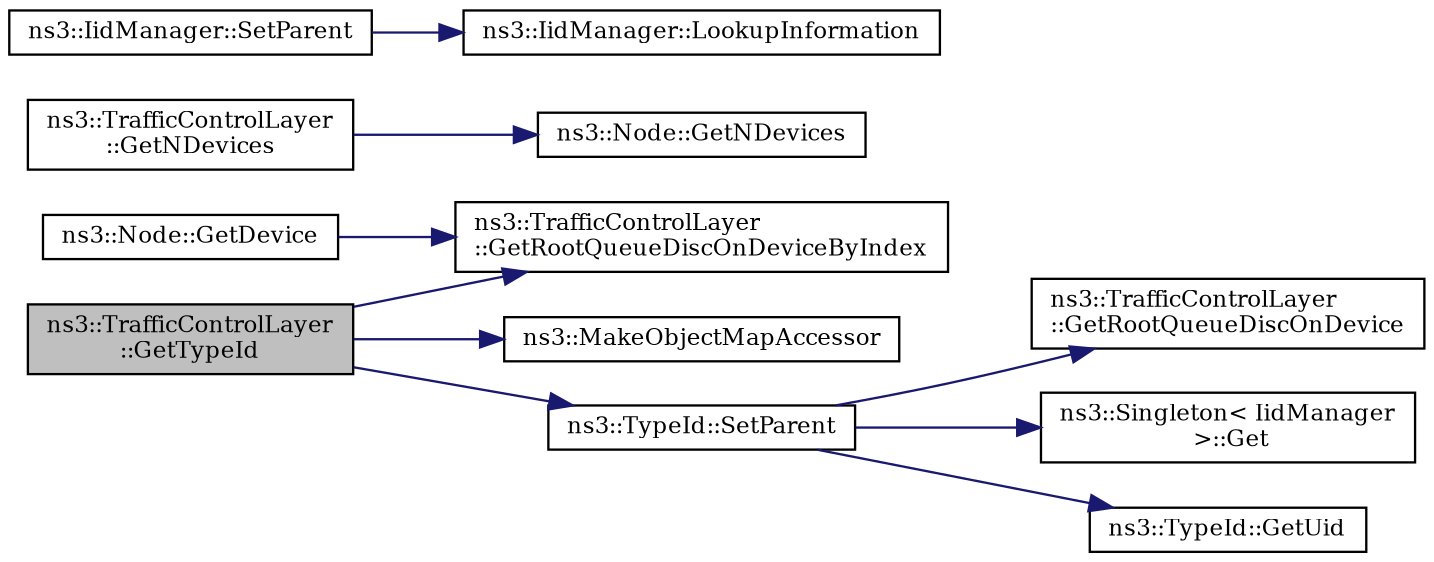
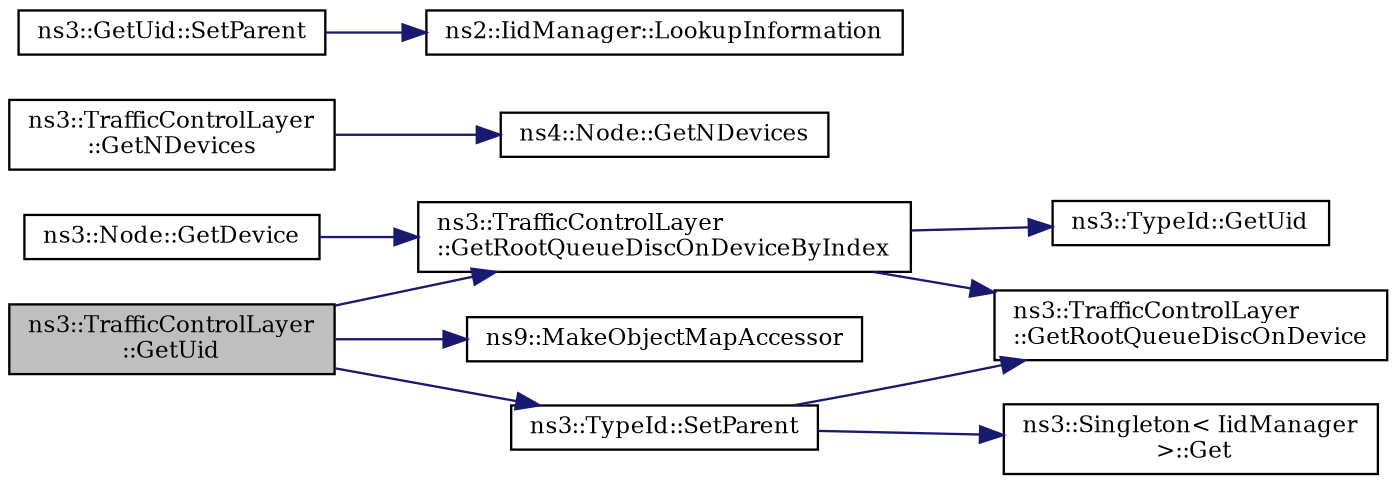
node "ns3::IidManager::SetParent": label "ns3::IidManager::SetParent" -> "ns3::GetUid::SetParent"
node "ns3::IidManager::LookupInformation": label "ns3::IidManager::LookupInformation" -> "ns2::IidManager::LookupInformation"
node "ns3::Node::GetNDevices": label "ns3::Node::GetNDevices" -> "ns4::Node::GetNDevices"
edge "ns3::TrafficControlLayer ::GetRootQueueDiscOnDeviceByIndex" -> "ns3::TrafficControlLayer ::GetRootQueueDiscOnDevice": added
node "ns3::TrafficControlLayer ::GetTypeId": label "ns3::TrafficControlLayer ::GetTypeId" -> "ns3::TrafficControlLayer ::GetUid"
node "ns3::MakeObjectMapAccessor": label "ns3::MakeObjectMapAccessor" -> "ns9::MakeObjectMapAccessor"
edge "ns3::TypeId::SetParent" -> "ns3::TypeId::GetUid": now "ns3::TrafficControlLayer ::GetRootQueueDiscOnDeviceByIndex" -> "ns3::TypeId::GetUid"
